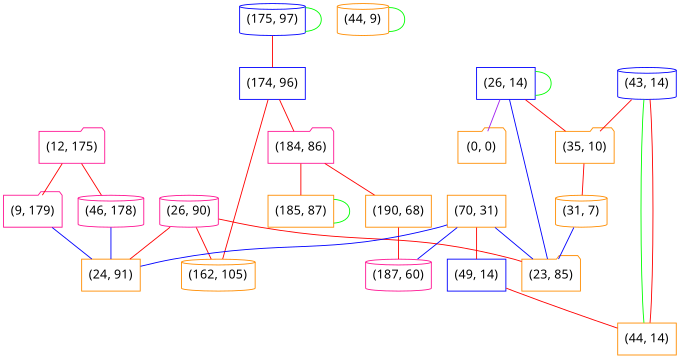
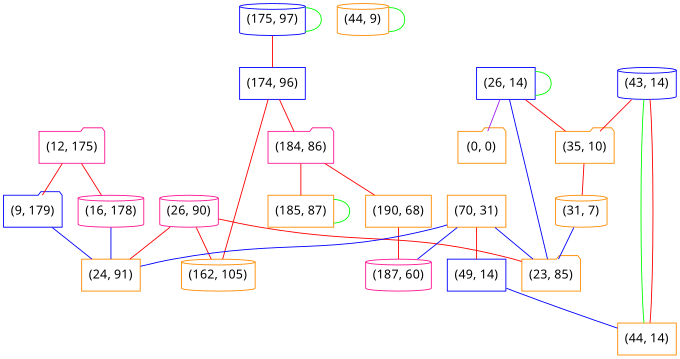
node "(9, 179)": color deeppink -> blue
node "(46, 178)": label "(46, 178)" -> "(16, 178)"
edge "(49, 14)" -- "(44, 14)": color red -> blue
